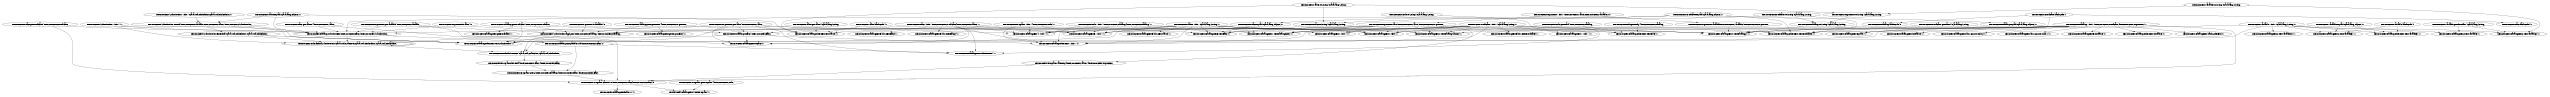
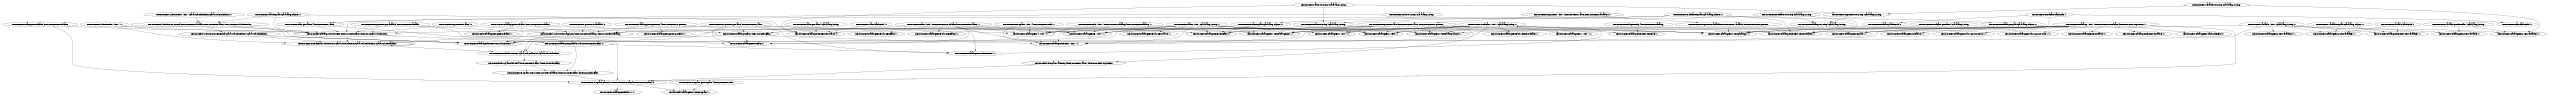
edge "net.mooctest.Rule.toString()Ljava/lang/String;" -> "net.mooctest.DatalogOtherTest.testRule()V": now "net.mooctest.Rule.toString()Ljava/lang/String;" -> "net.mooctest.Fact.getValues()[Lnet/mooctest/Value;"
node "net.mooctest.Rule.getHead()Lnet/mooctest/Datalog;": removed
edge "net.mooctest.Predicate.<init>(Ljava/lang/String;)V" -> "net.mooctest.DatalogTest.substituteTo()V": reversed
